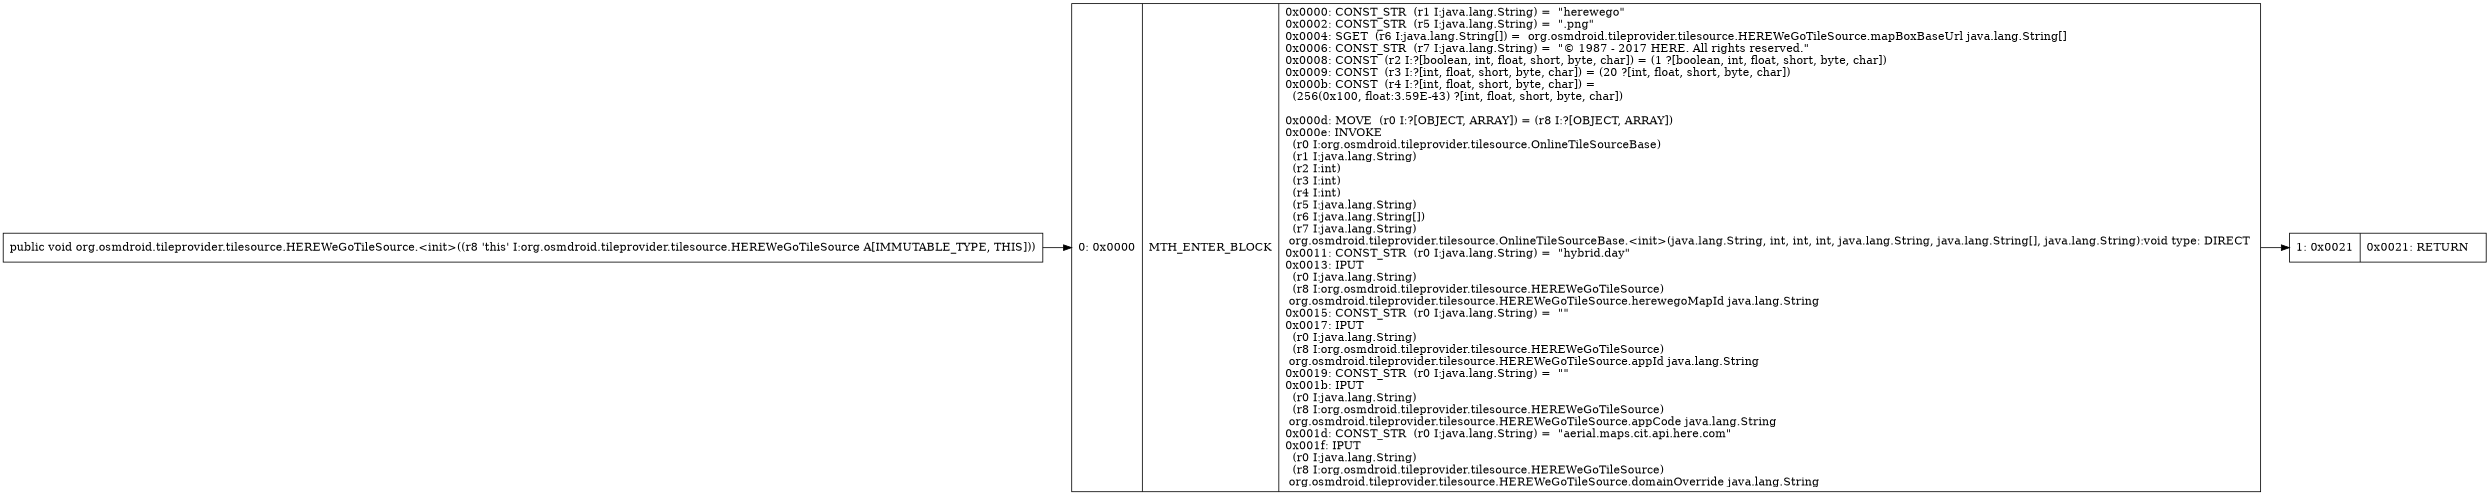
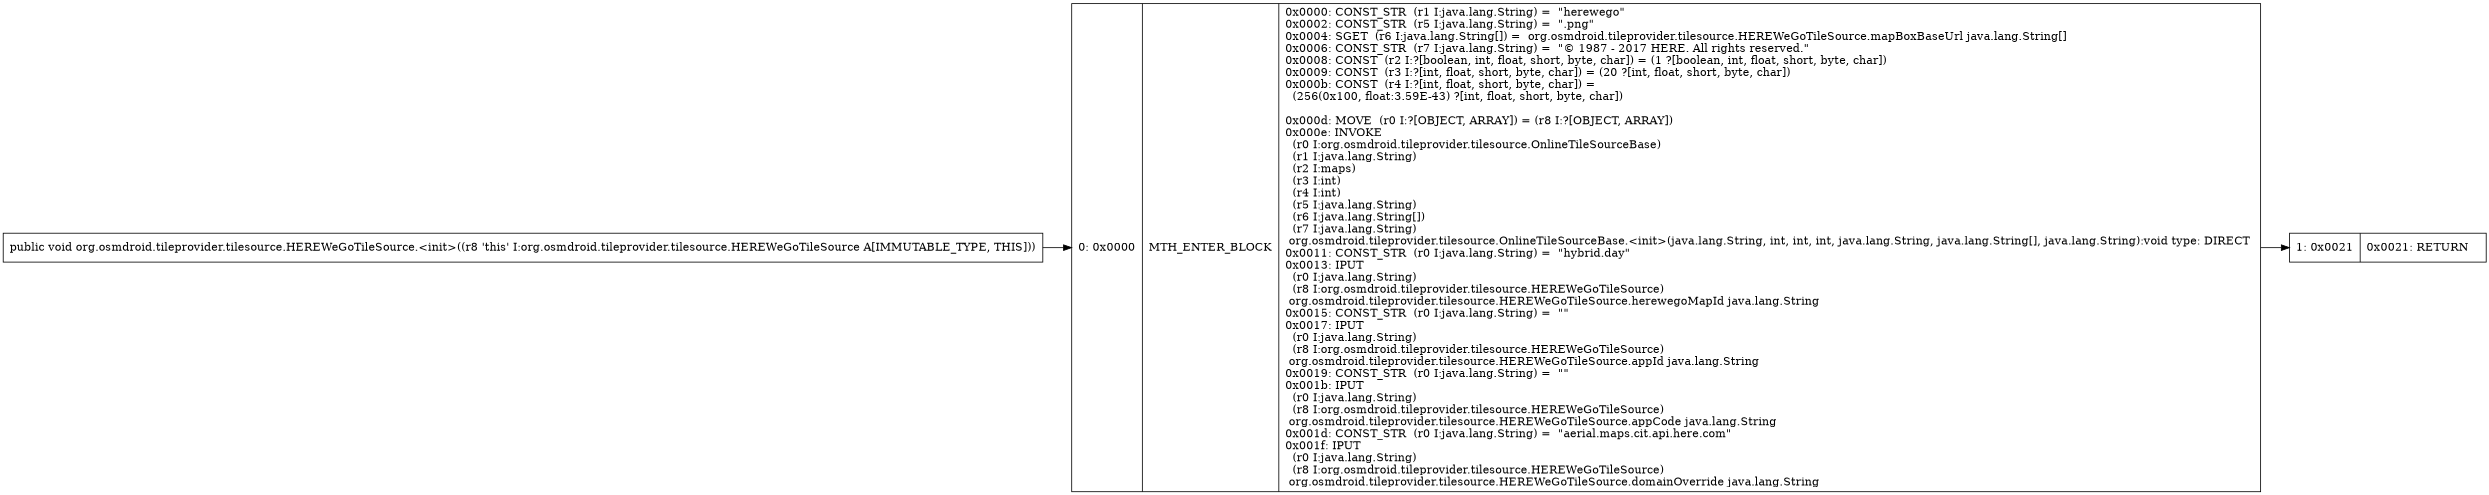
node "0: 0x0000": text "(r2 I:int)" -> "(r2 I:maps)"
